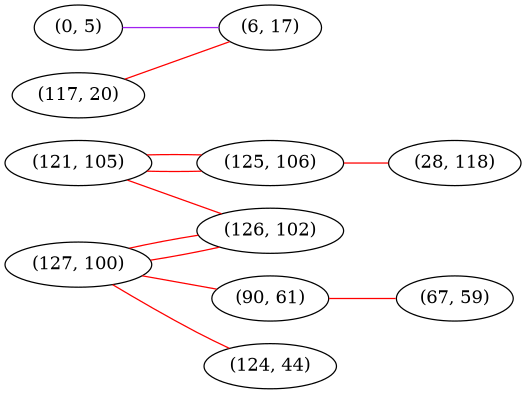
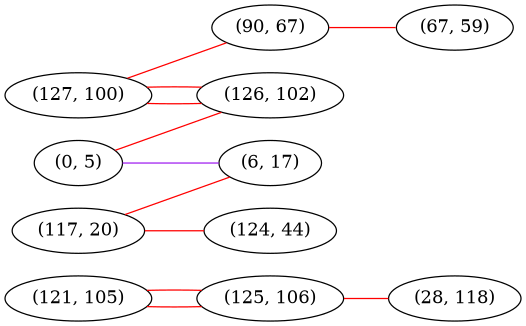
edge "(121, 105)" -- "(126, 102)": now "(0, 5)" -- "(126, 102)"
node "(90, 61)": label "(90, 61)" -> "(90, 67)"
edge "(127, 100)" -- "(124, 44)": now "(117, 20)" -- "(124, 44)"
